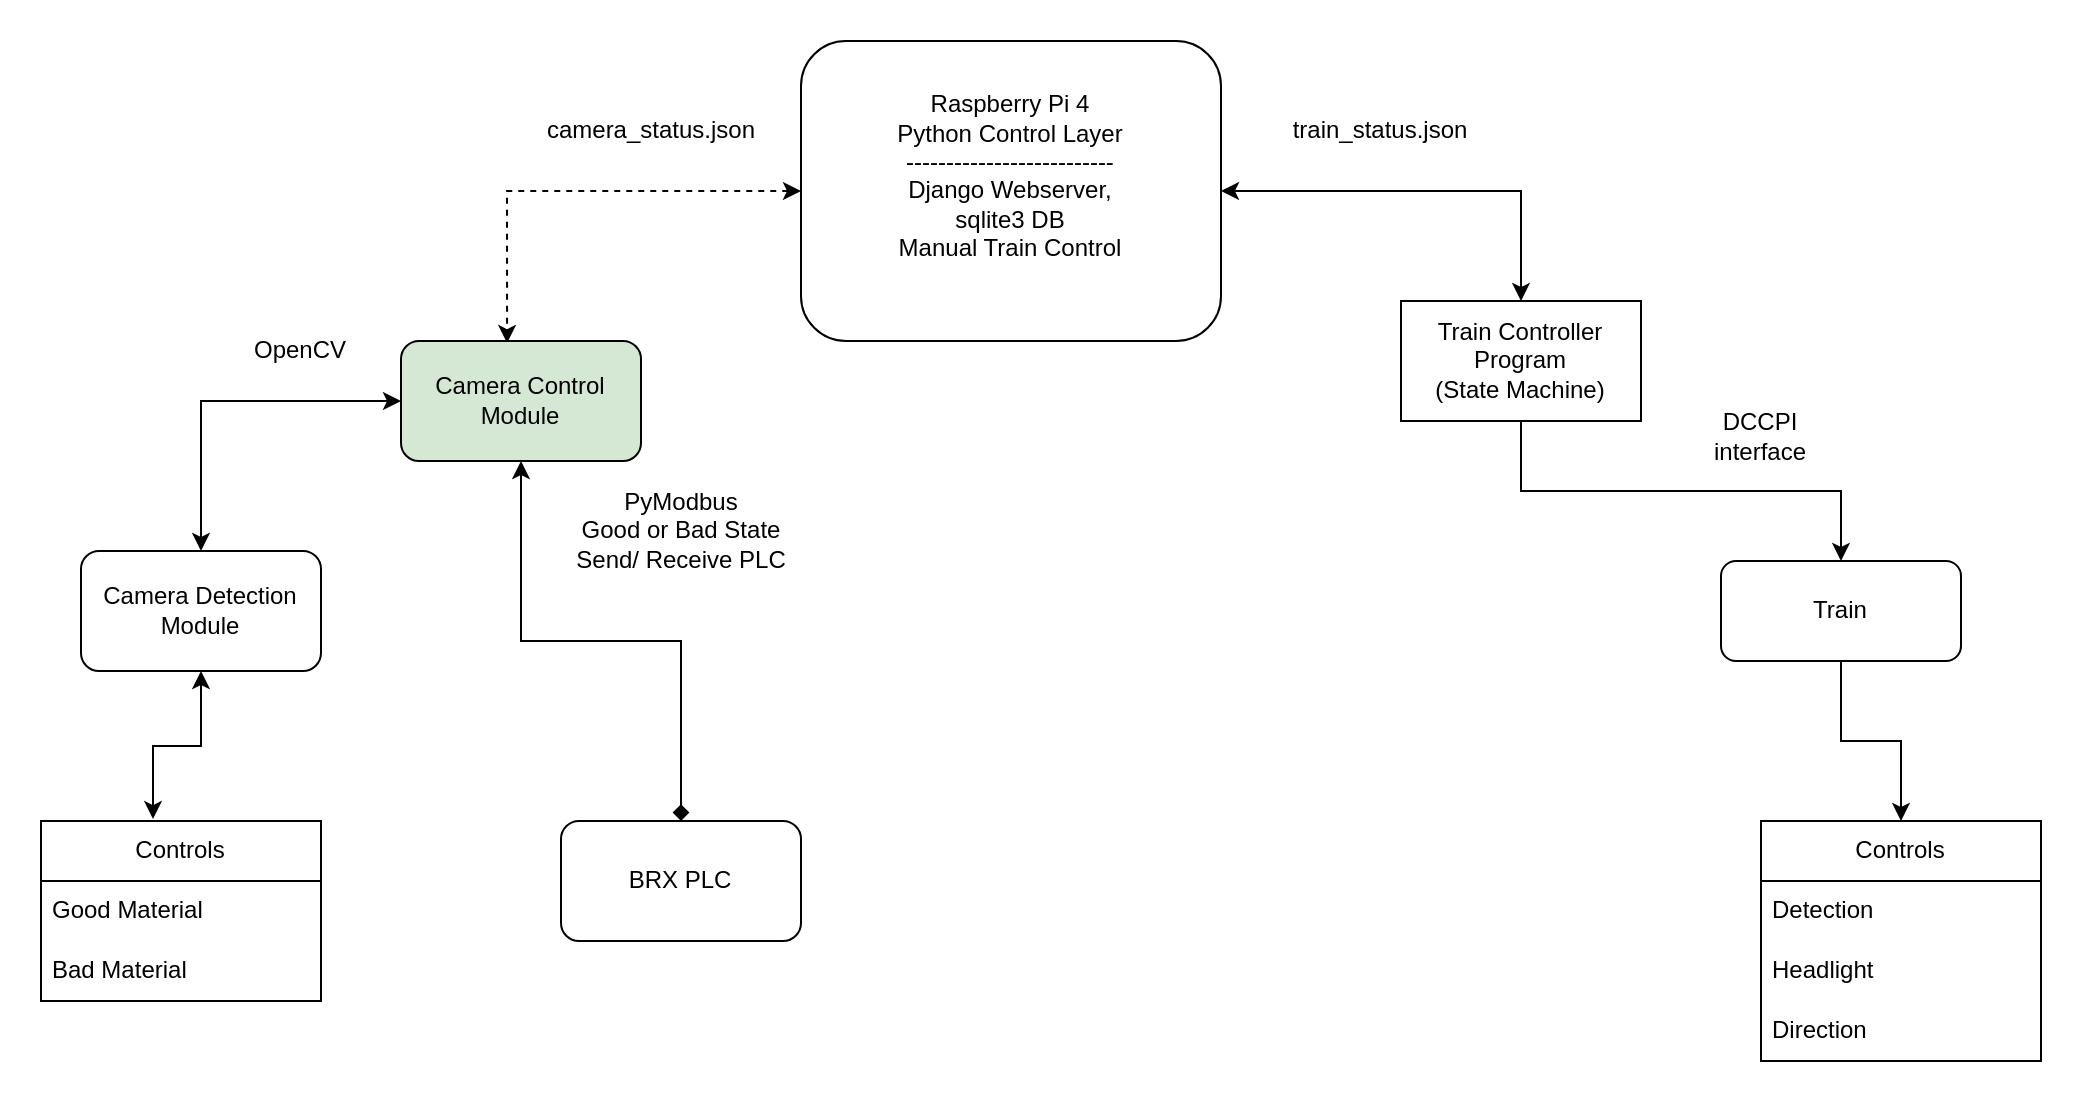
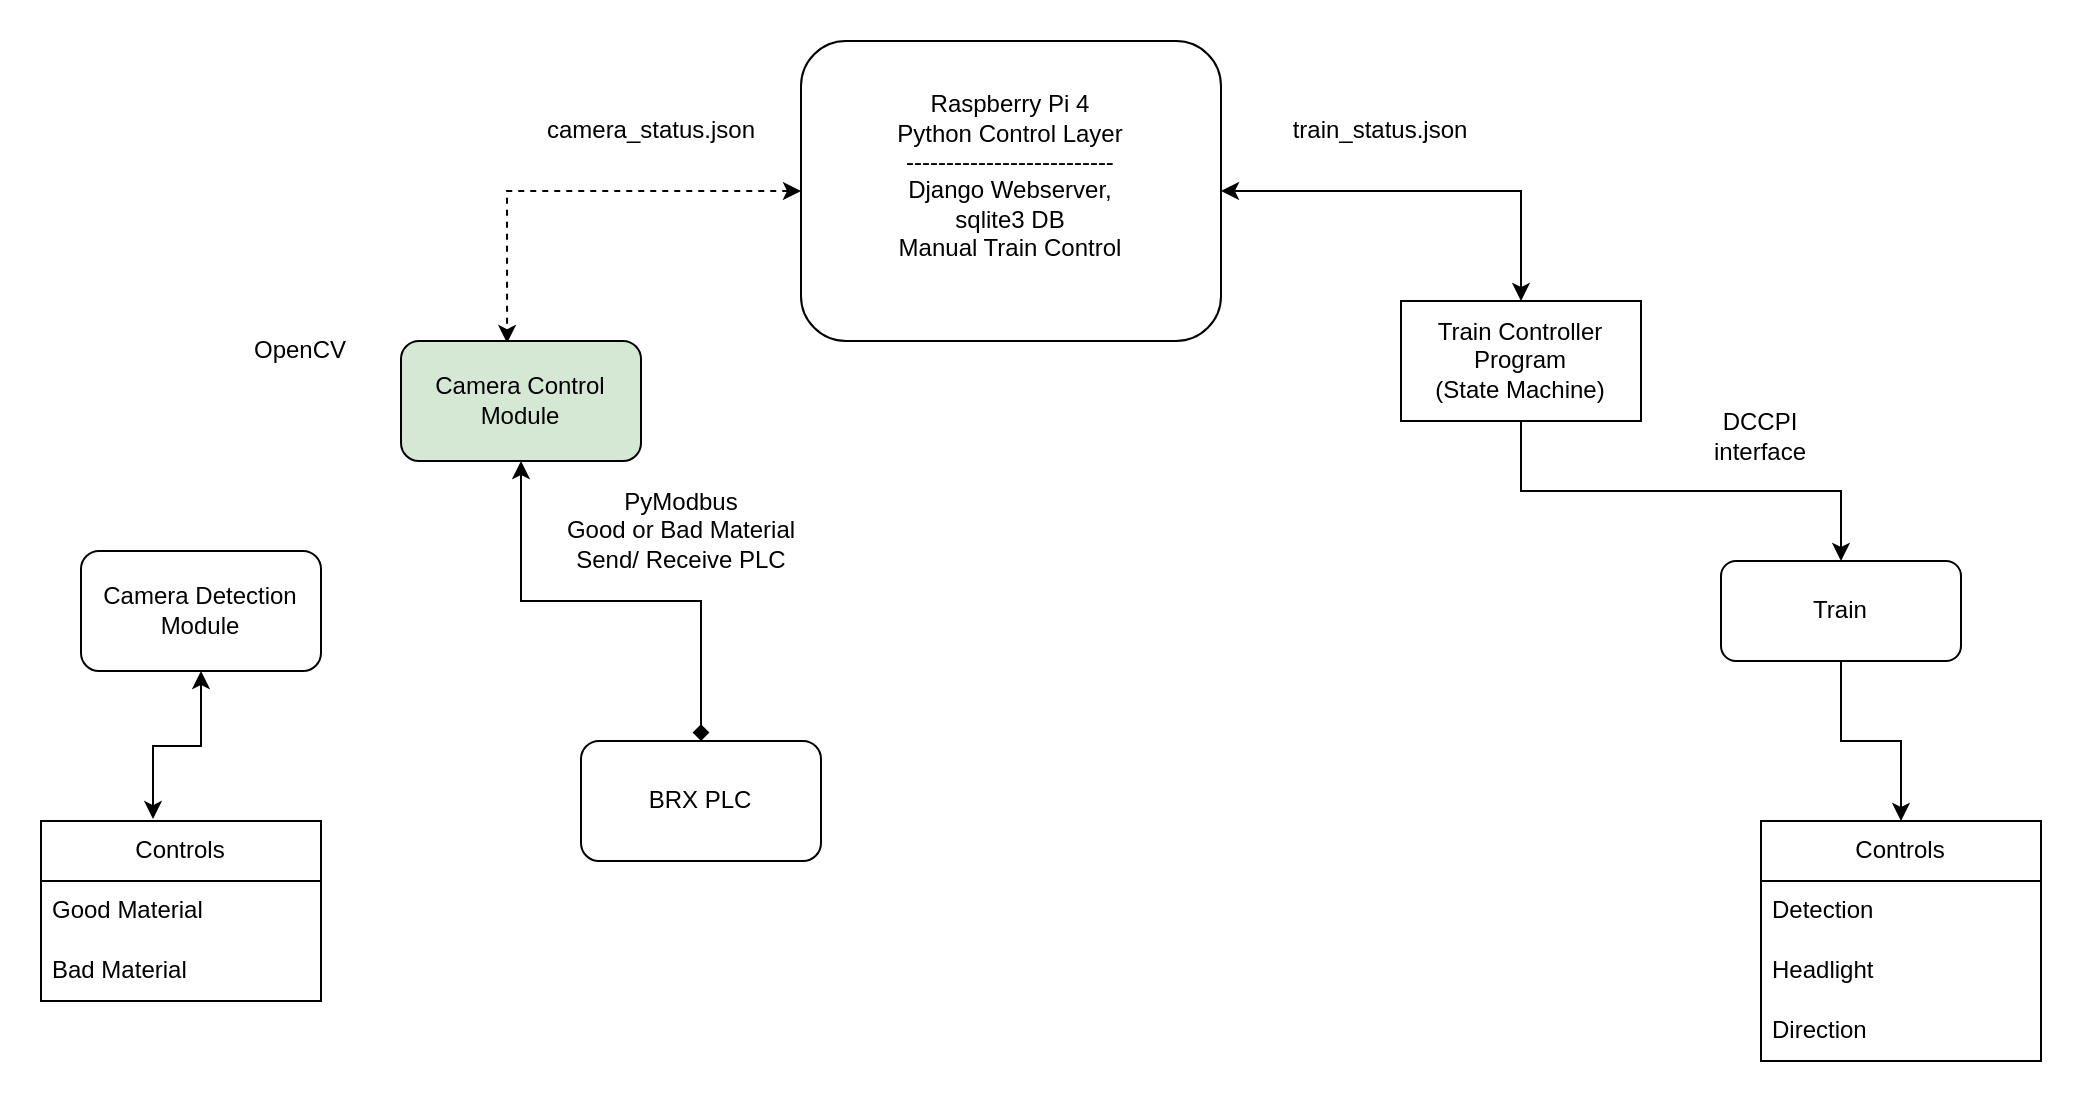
edge "Camera Control Module" -- "Camera Detection Module": removed
node "PyModbus Good or Bad State Send/ Receive PLC": label "PyModbus Good or Bad State Send/ Receive PLC" -> "PyModbus Good or Bad Material Send/ Receive PLC"
node "BRX PLC": moved (681, 881) -> (701, 801)
